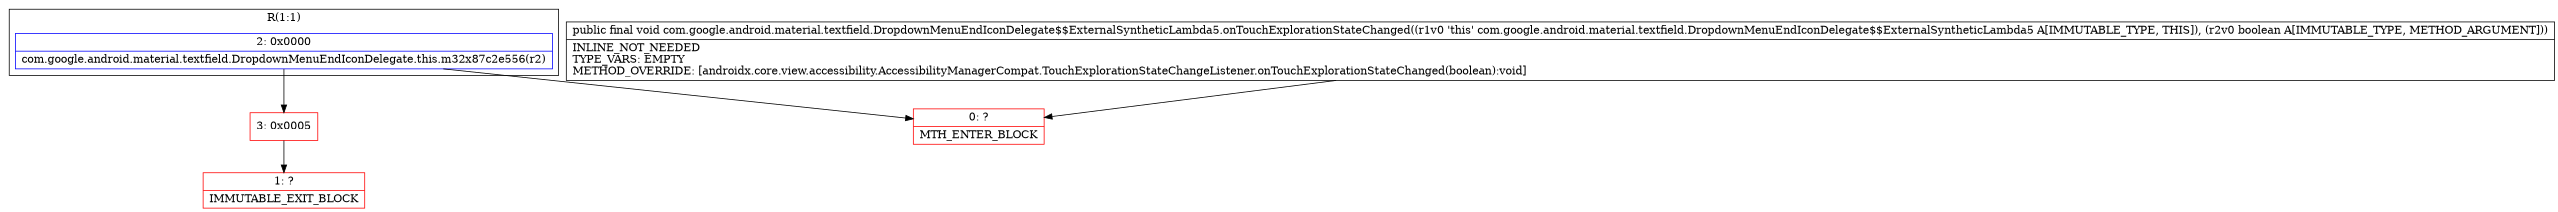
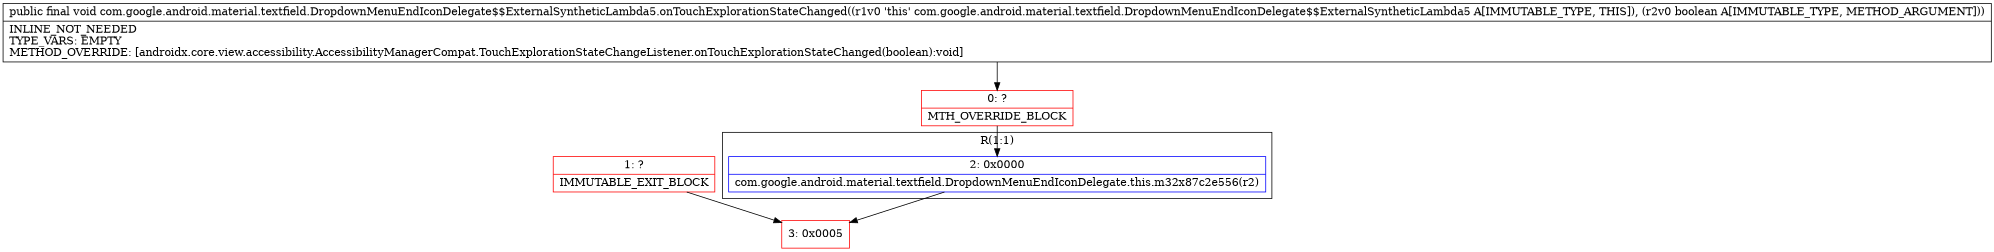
edge "2: 0x0000" -> "0: ?": reversed
node "0: ?": text "MTH_ENTER_BLOCK" -> "MTH_OVERRIDE_BLOCK"
edge "3: 0x0005" -> "1: ?": reversed
